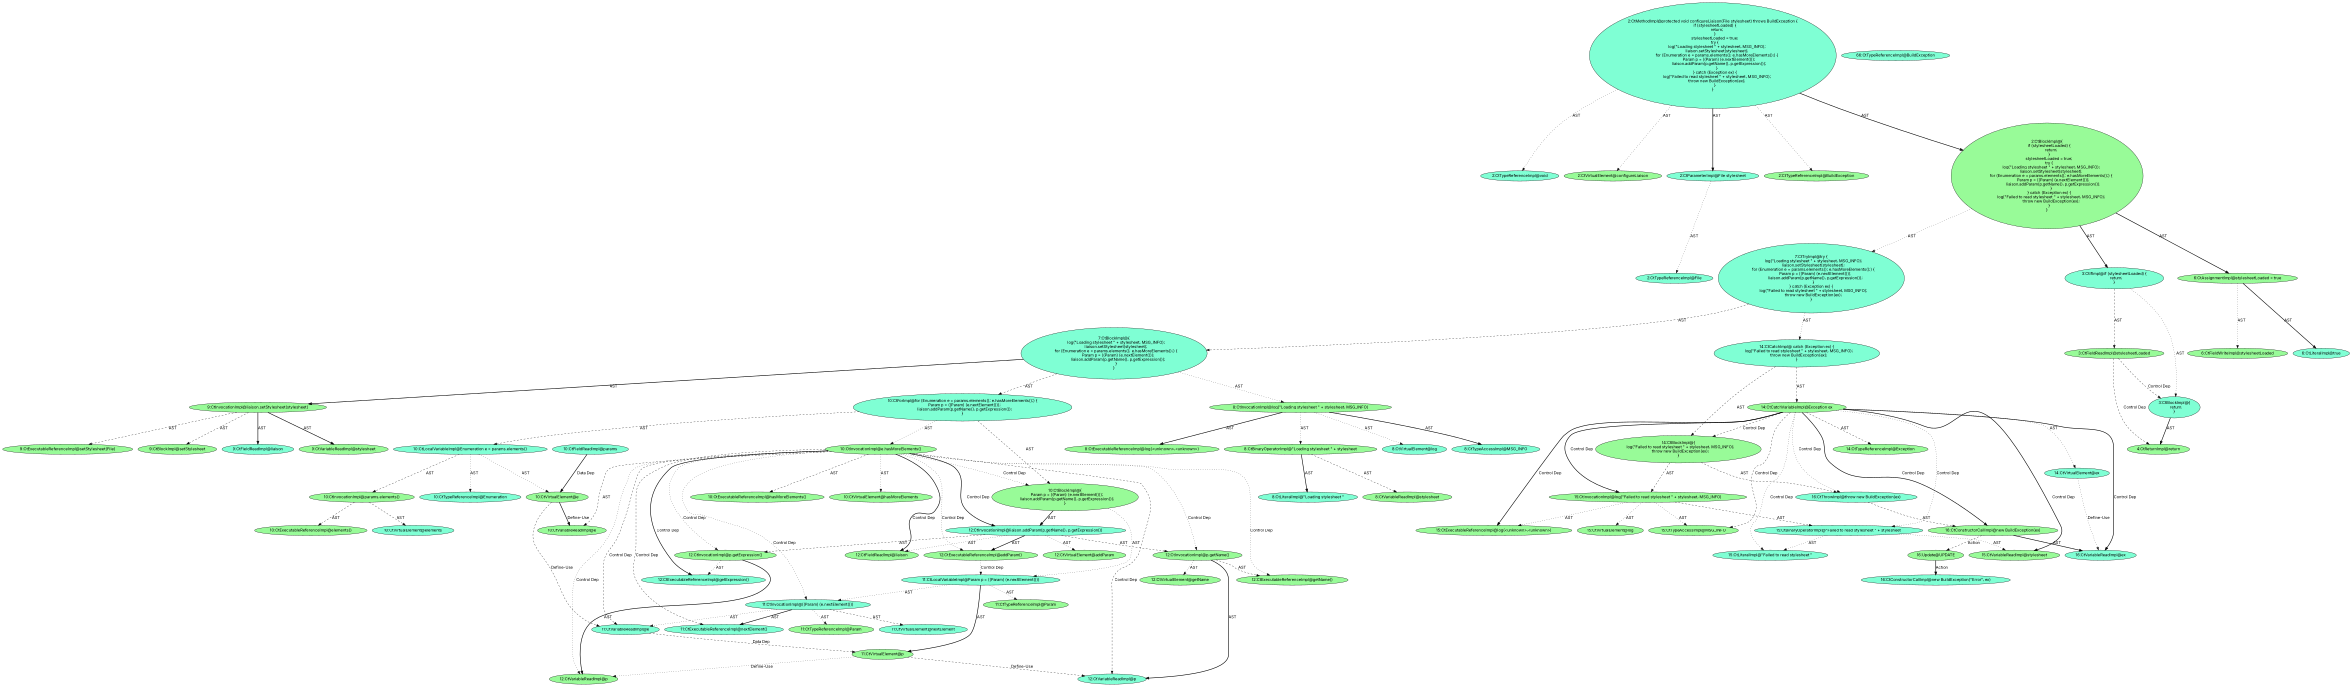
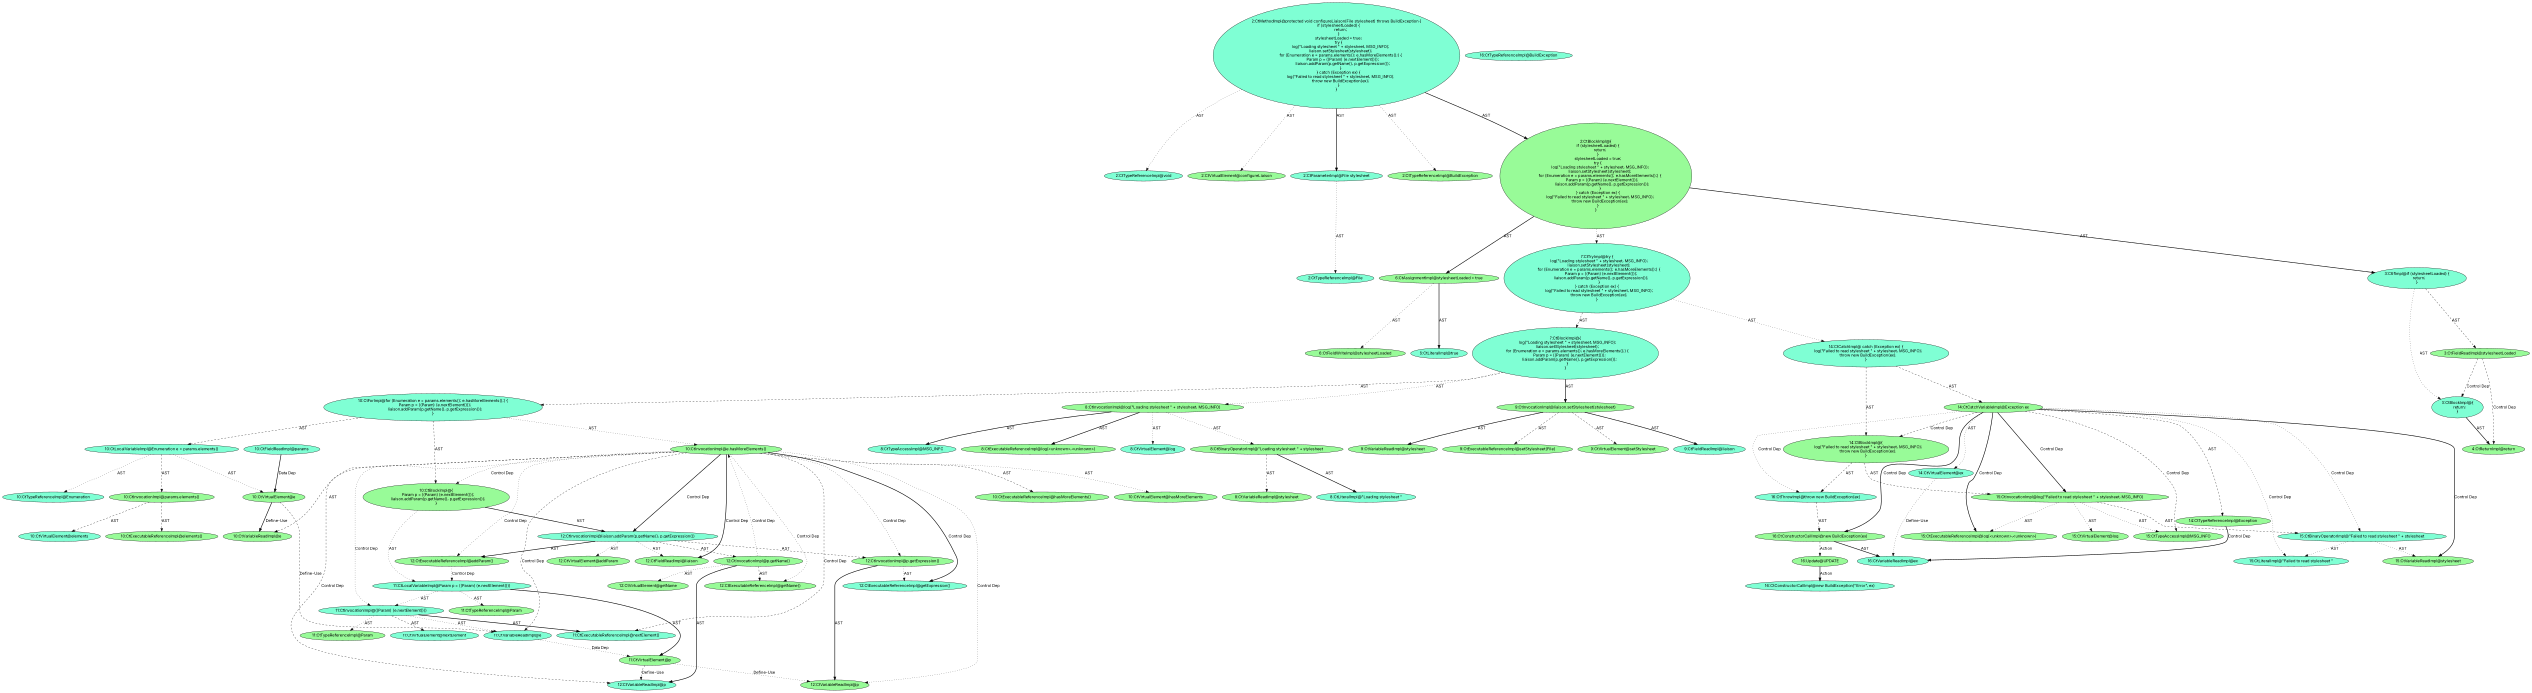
node "66:CtTypeReferenceImpl@BuildException": label "66:CtTypeReferenceImpl@BuildException" -> "16:CtTypeReferenceImpl@BuildException"
edge "14:CtCatchVariableImpl@Exception ex" -> "16:CtVariableReadImpl@ex": now "14:CtTypeReferenceImpl@Exception" -> "16:CtVariableReadImpl@ex"
node "9:CtBlockImpl@setStylesheet": label "9:CtBlockImpl@setStylesheet" -> "9:CtVirtualElement@setStylesheet"
edge "10:CtInvocationImpl@e.hasMoreElements()" -> "12:CtInvocationImpl@p.getName()": reversed
edge "11:CtVariableReadImpl@e" -> "11:CtVirtualElement@p": style dashed -> dotted
